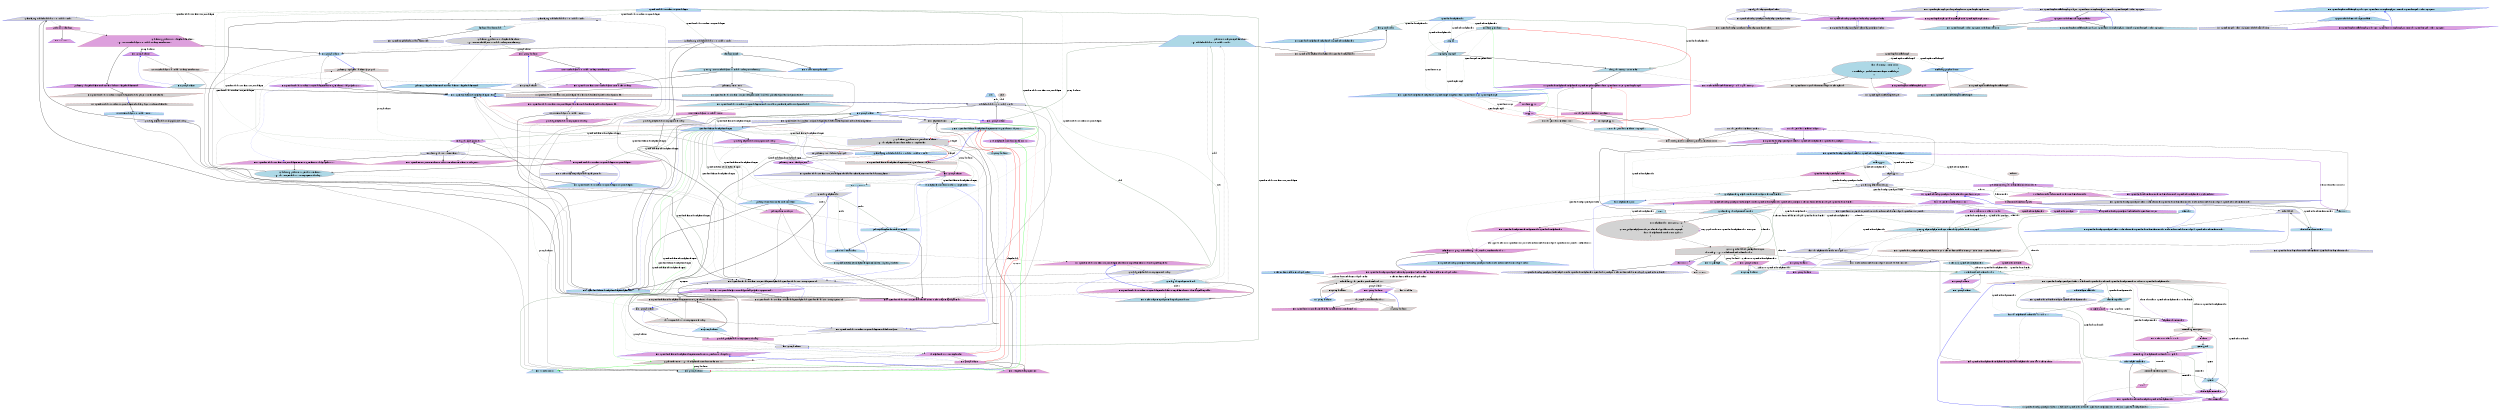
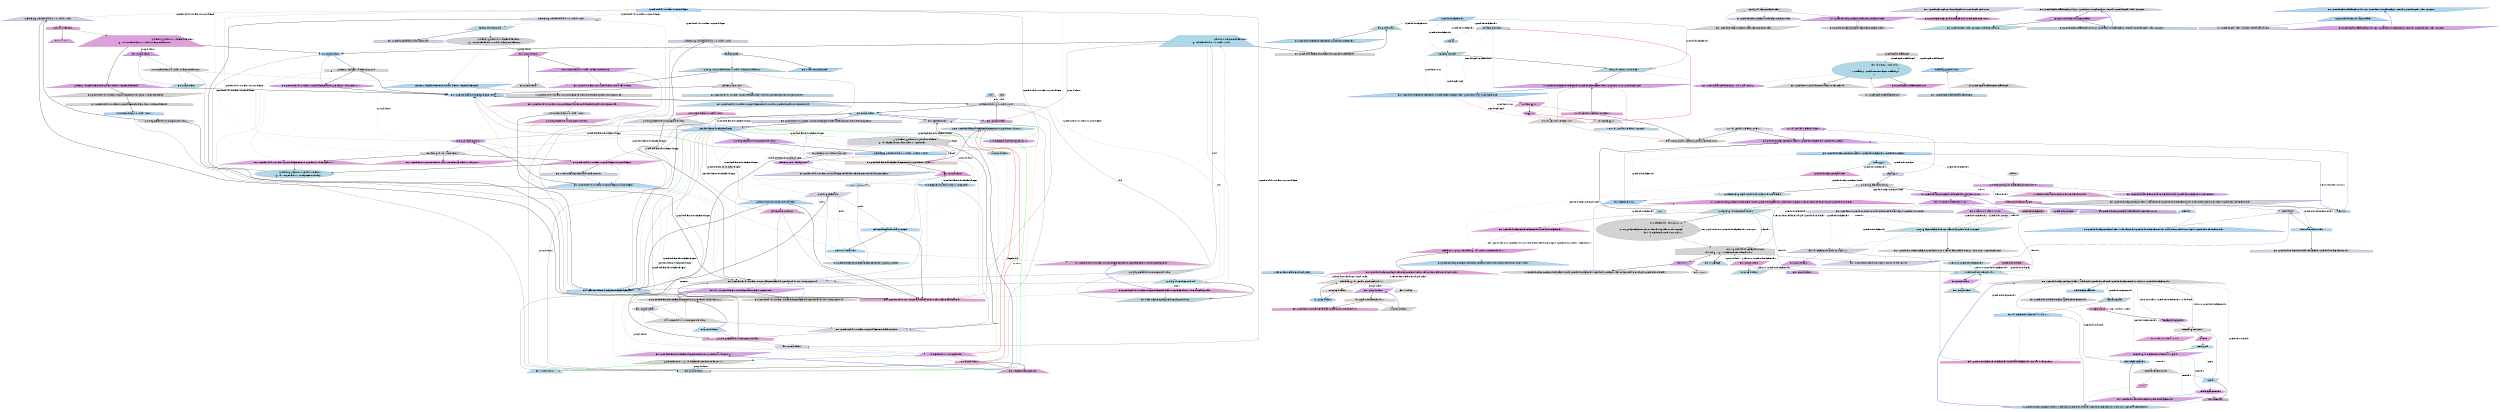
edge "Hangfire.Core.Tests.Client.CreateContextFacts" -> "6: new CreateContext(_connection.Object, _job, null)": added, label "Hangfire.Core.Tests.Client.CreateContextFacts"
